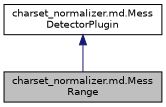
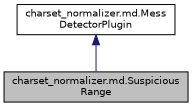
node "charset_normalizer.md.Mess Range": label "charset_normalizer.md.Mess Range" -> "charset_normalizer.md.Suspicious Range"
